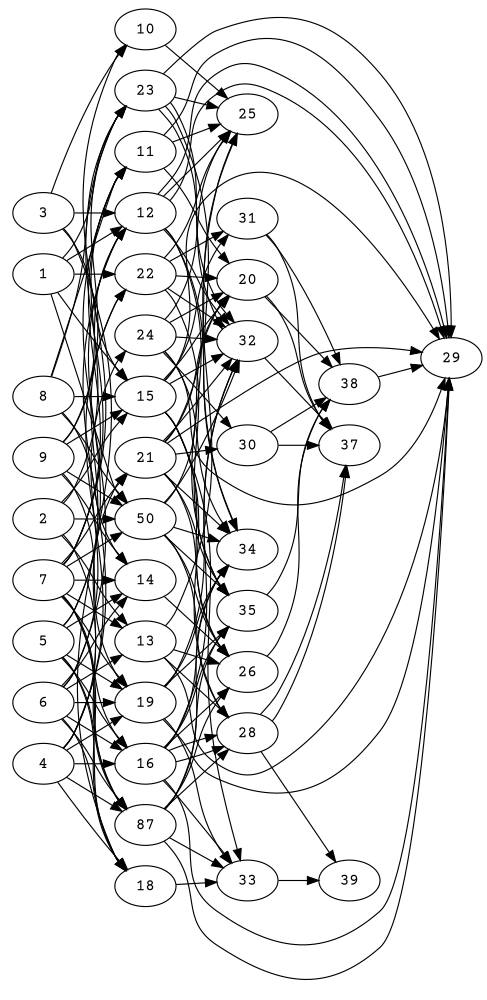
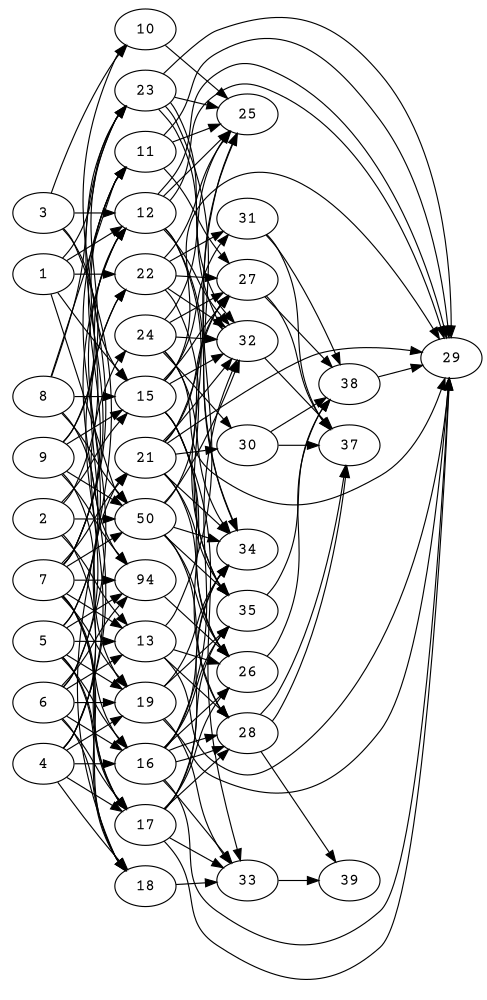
node "20": label "20" -> "27"
edge "19" -> "32": removed
node "14": label "14" -> "94"
edge "5" -> "13": added
node "87": label "87" -> "17"
